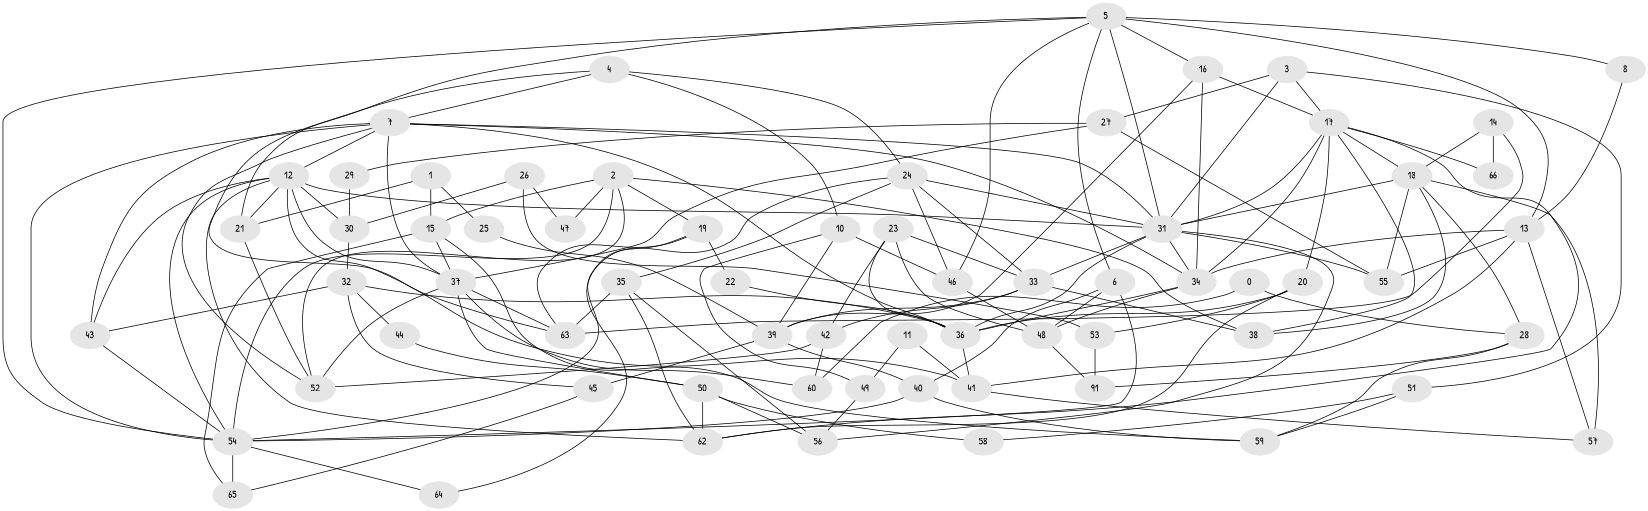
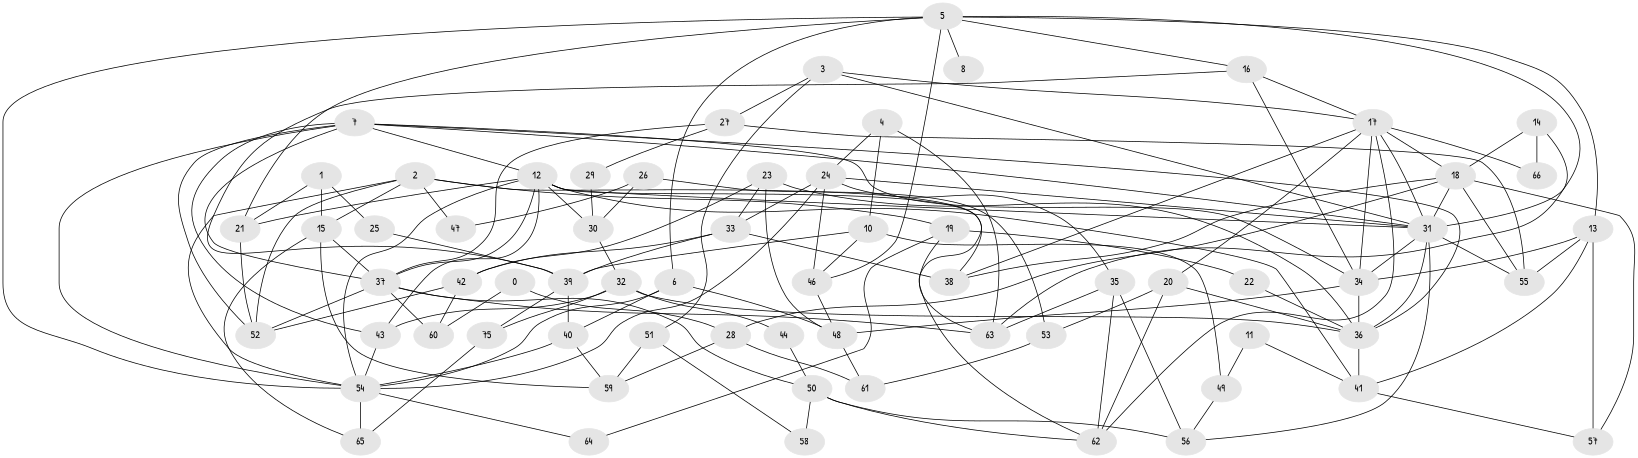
edge "4" -- "7": removed
edge "8" -- "13": removed
edge "31" -- "33": removed
node "45": label "45" -> "75"
node "91": label "91" -> "61"
